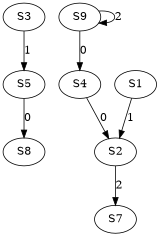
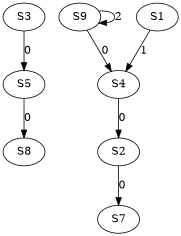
edge "S3" -> "S5": label "1" -> "0"
edge "S1" -> "S2": now "S1" -> "S4"
edge "S2" -> "S7": label "2" -> "0"
